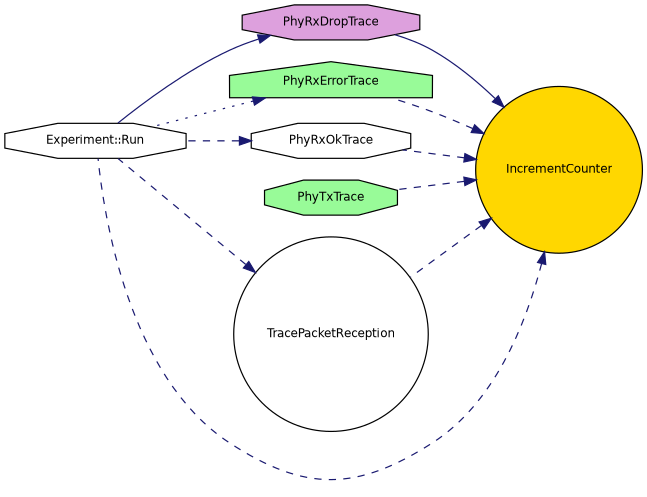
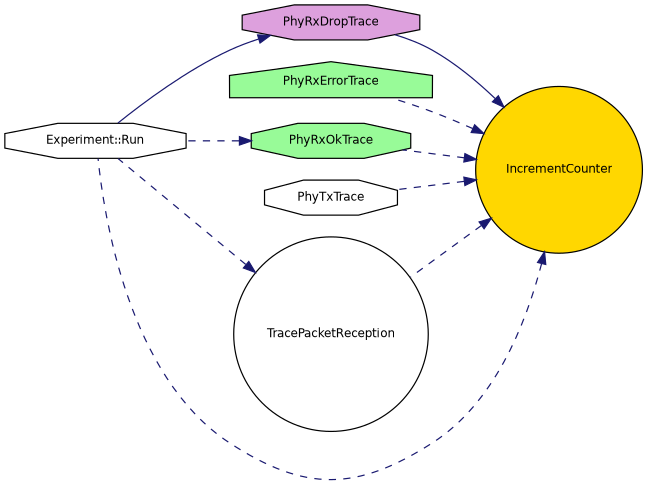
edge "Experiment::Run" -> "PhyRxErrorTrace": removed
node "PhyRxOkTrace": fillcolor white -> palegreen
node "PhyTxTrace": fillcolor palegreen -> white
